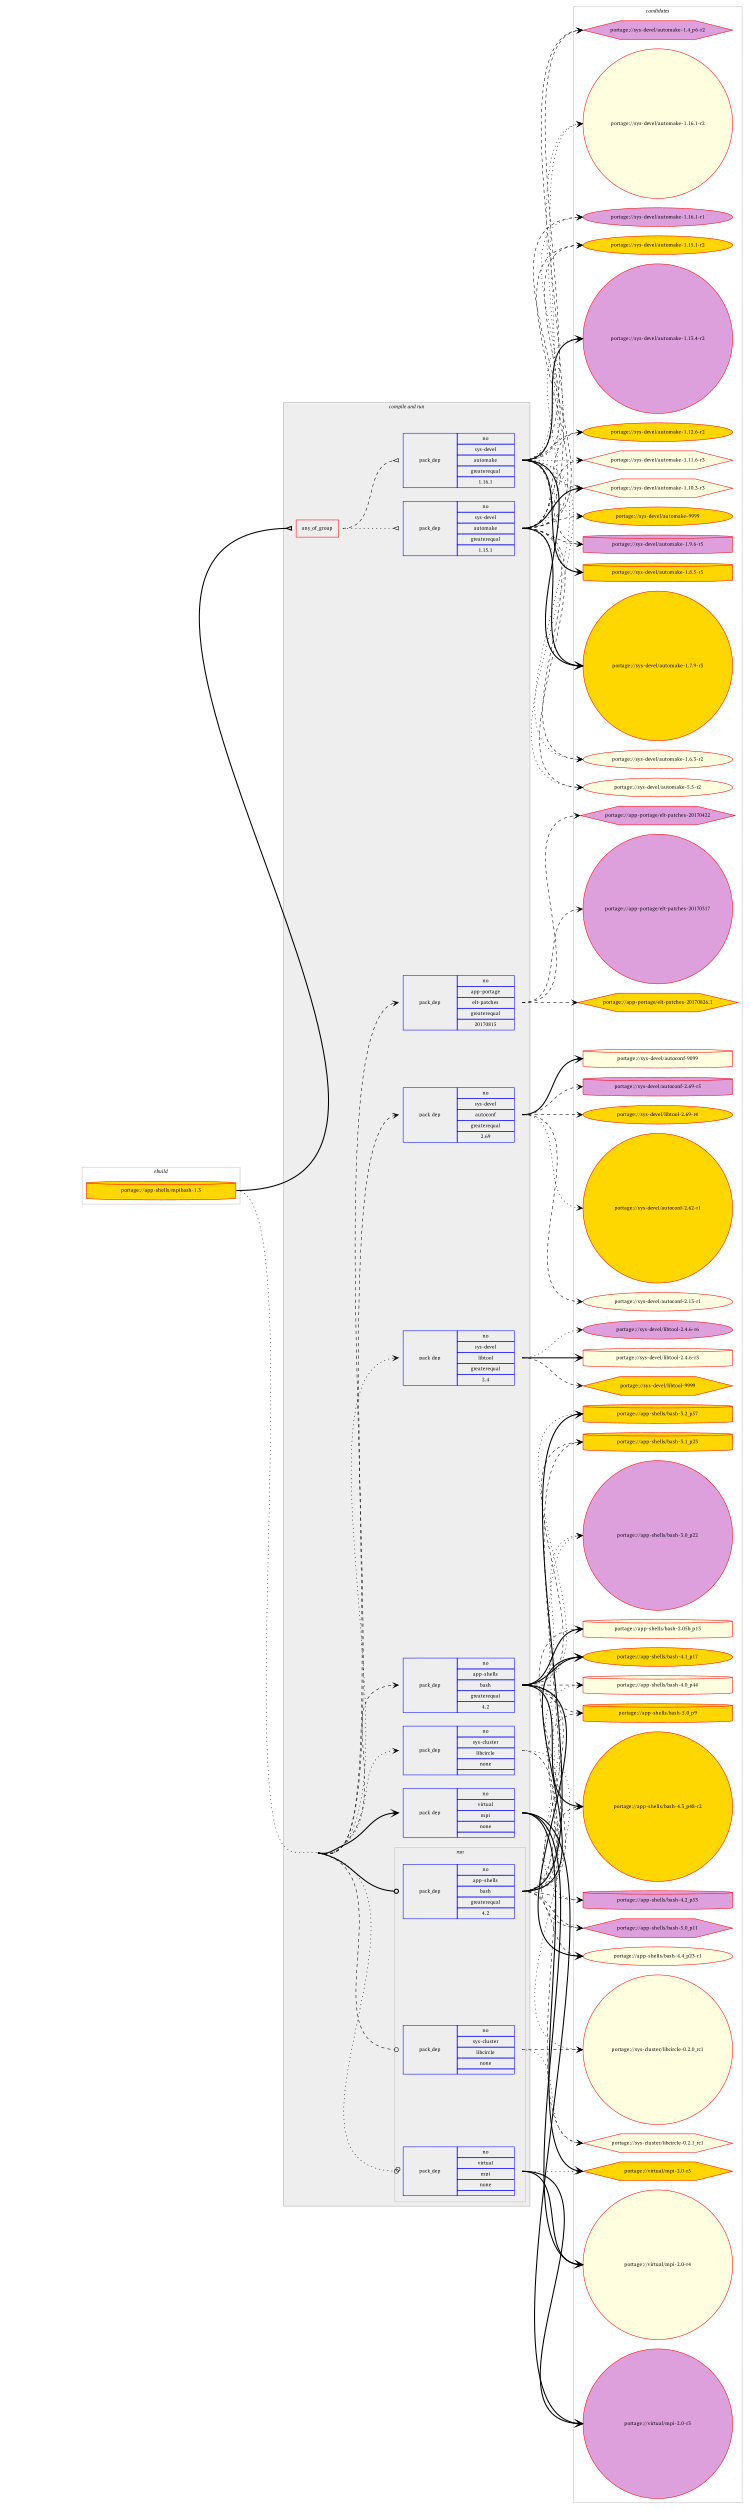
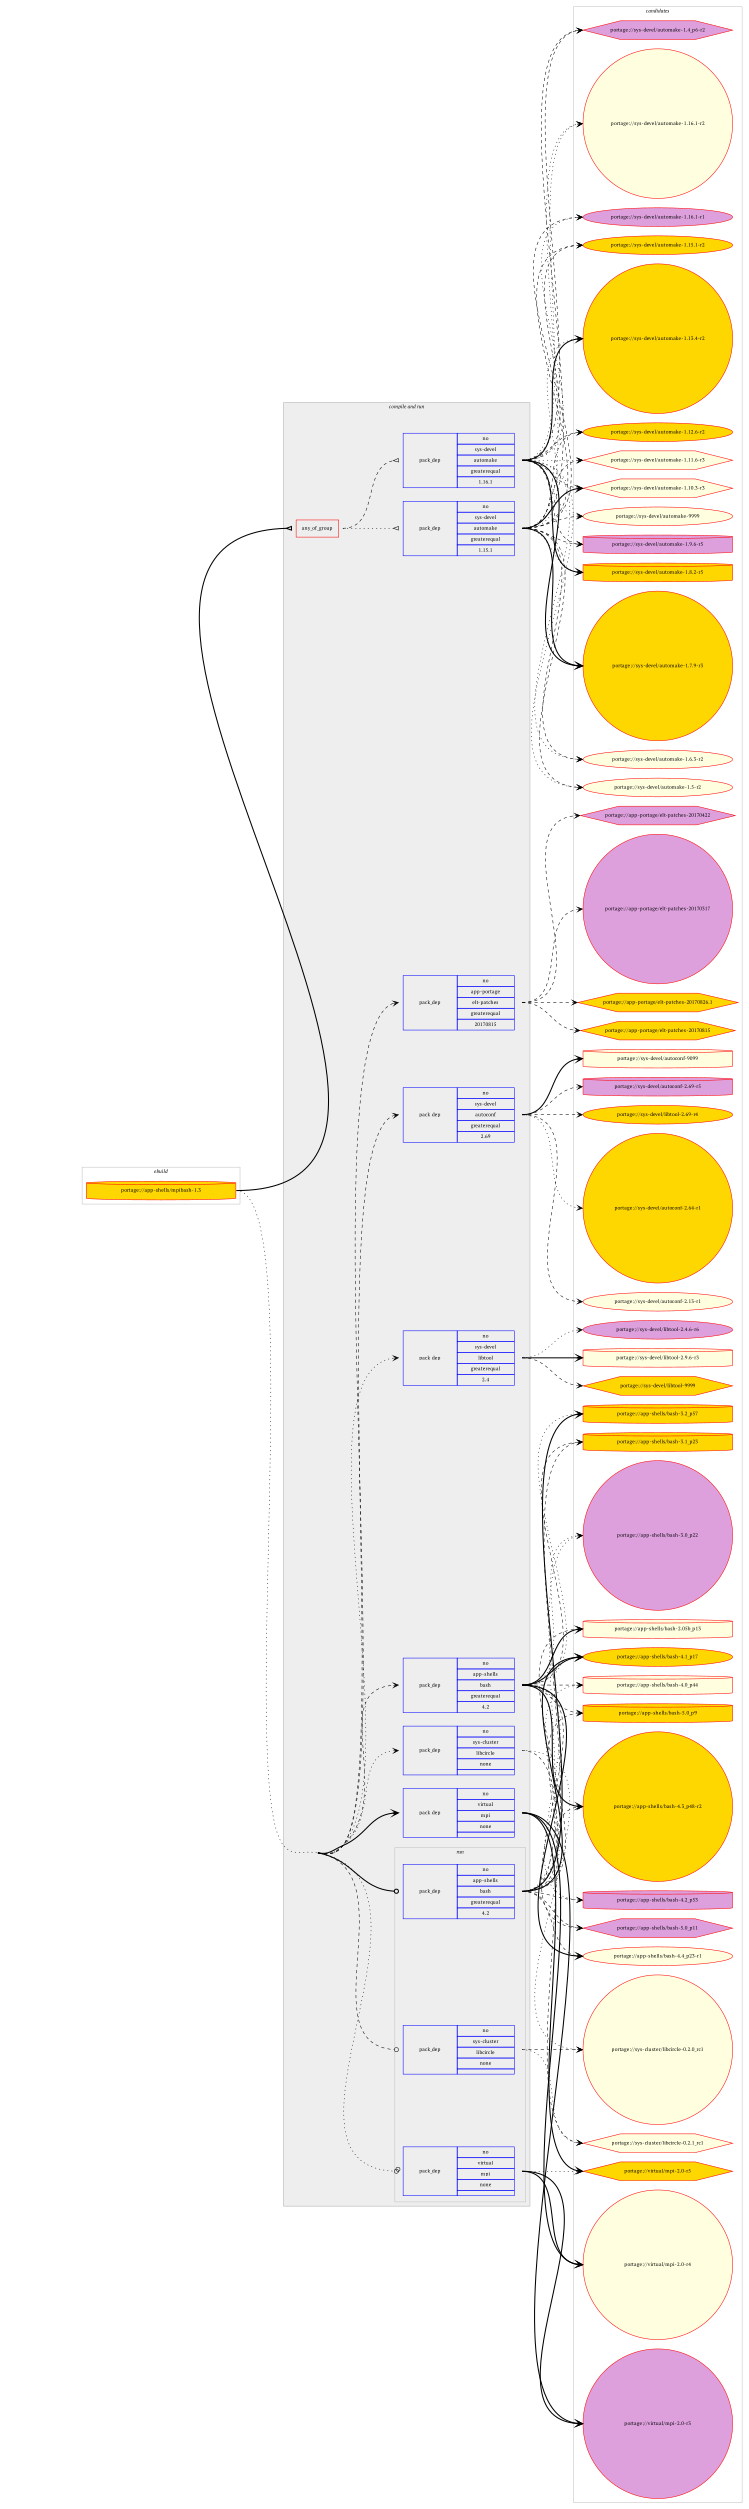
node "portage://sys-devel/automake-1.13.4-r2": fillcolor plum -> gold
node "portage://sys-devel/automake-9999": fillcolor gold -> lightyellow
node "portage://sys-devel/automake-1.8.5-r5": label "portage://sys-devel/automake-1.8.5-r5" -> "portage://sys-devel/automake-1.8.2-r5"
node "portage://sys-devel/automake-5.5-r2": label "portage://sys-devel/automake-5.5-r2" -> "portage://sys-devel/automake-1.5-r2"
node "portage://app-portage/elt-patches-20170815": added
node "portage://sys-devel/autoconf-2.62-r1": label "portage://sys-devel/autoconf-2.62-r1" -> "portage://sys-devel/autoconf-2.64-r1"
node "portage://sys-devel/libtool-2.4.6-r3": label "portage://sys-devel/libtool-2.4.6-r3" -> "portage://sys-devel/libtool-2.9.6-r3"
